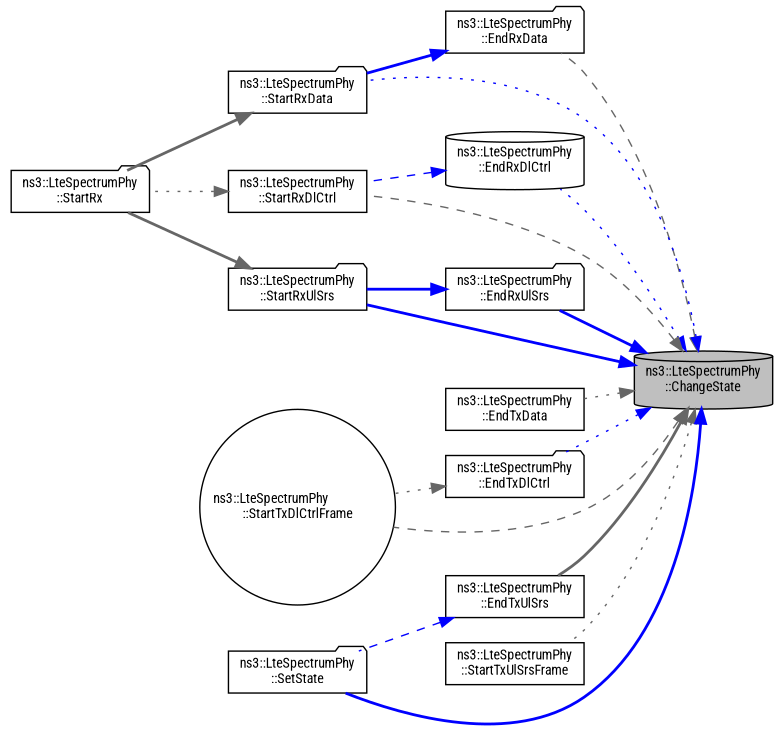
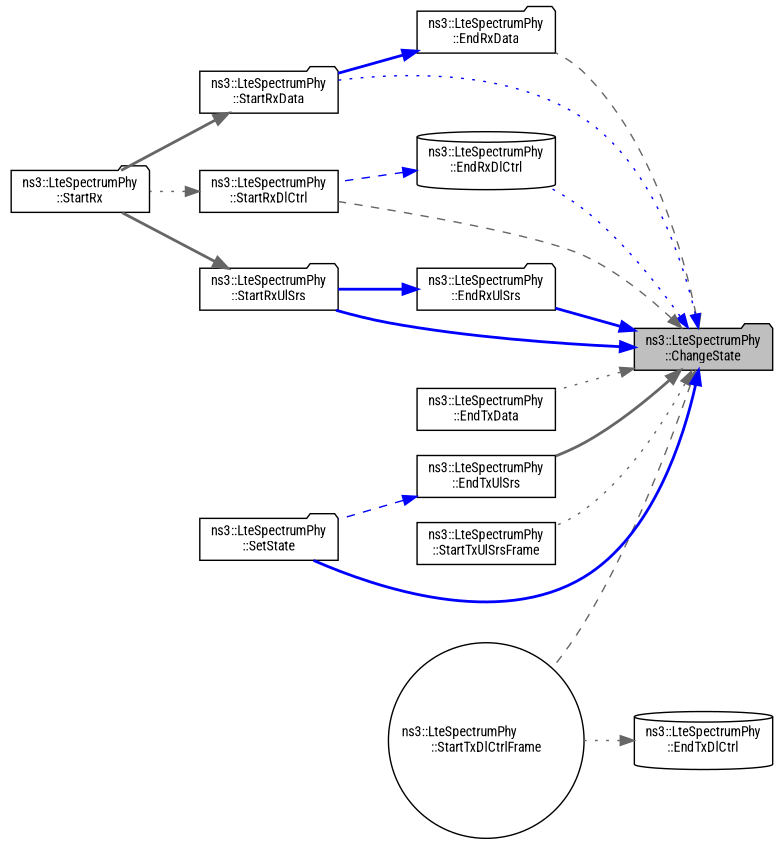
node "ns3::LteSpectrumPhy ::ChangeState": shape cylinder -> folder
edge "ns3::LteSpectrumPhy ::EndTxDlCtrl" -> "ns3::LteSpectrumPhy ::ChangeState": removed
node "ns3::LteSpectrumPhy ::EndTxDlCtrl": shape folder -> cylinder
